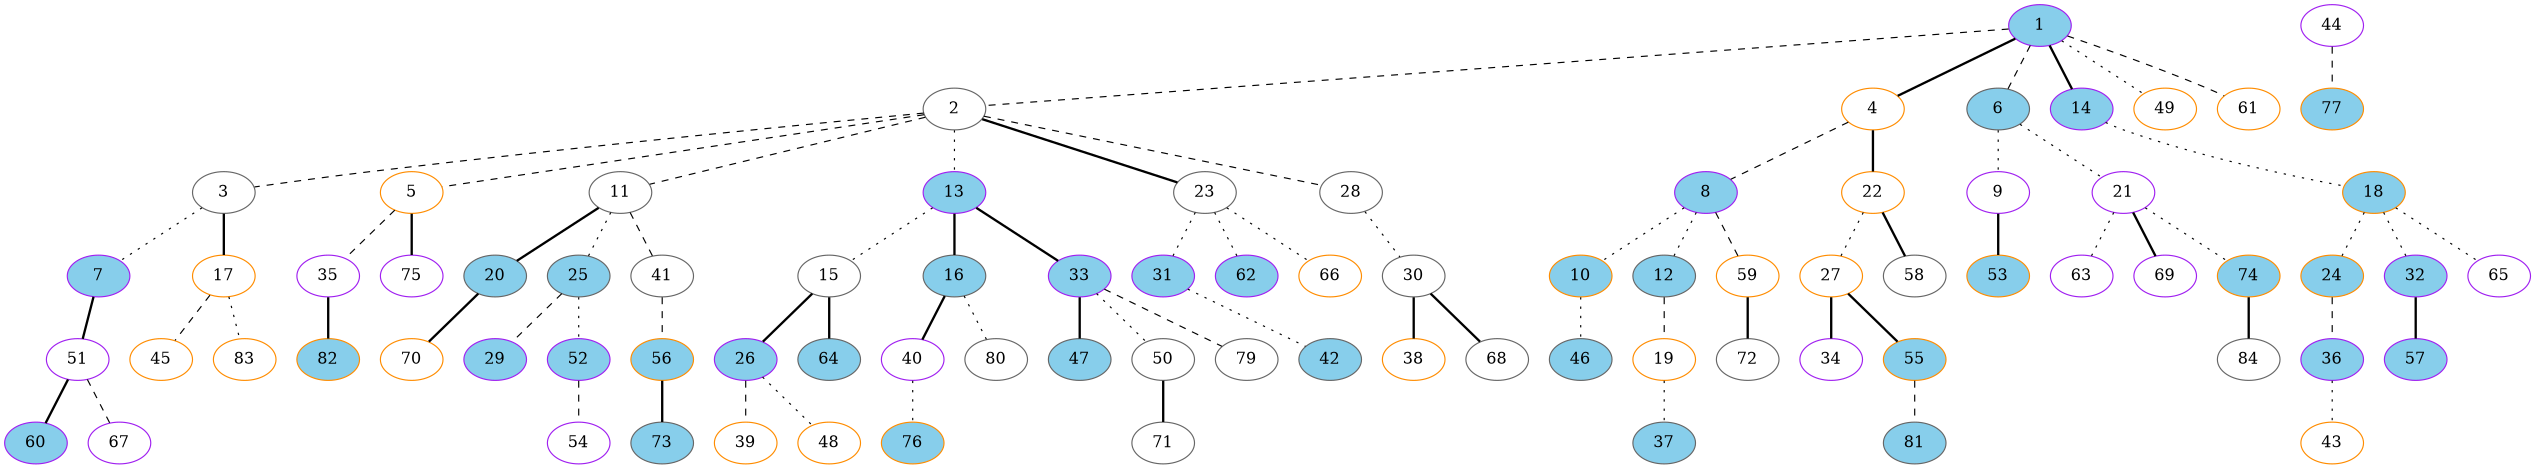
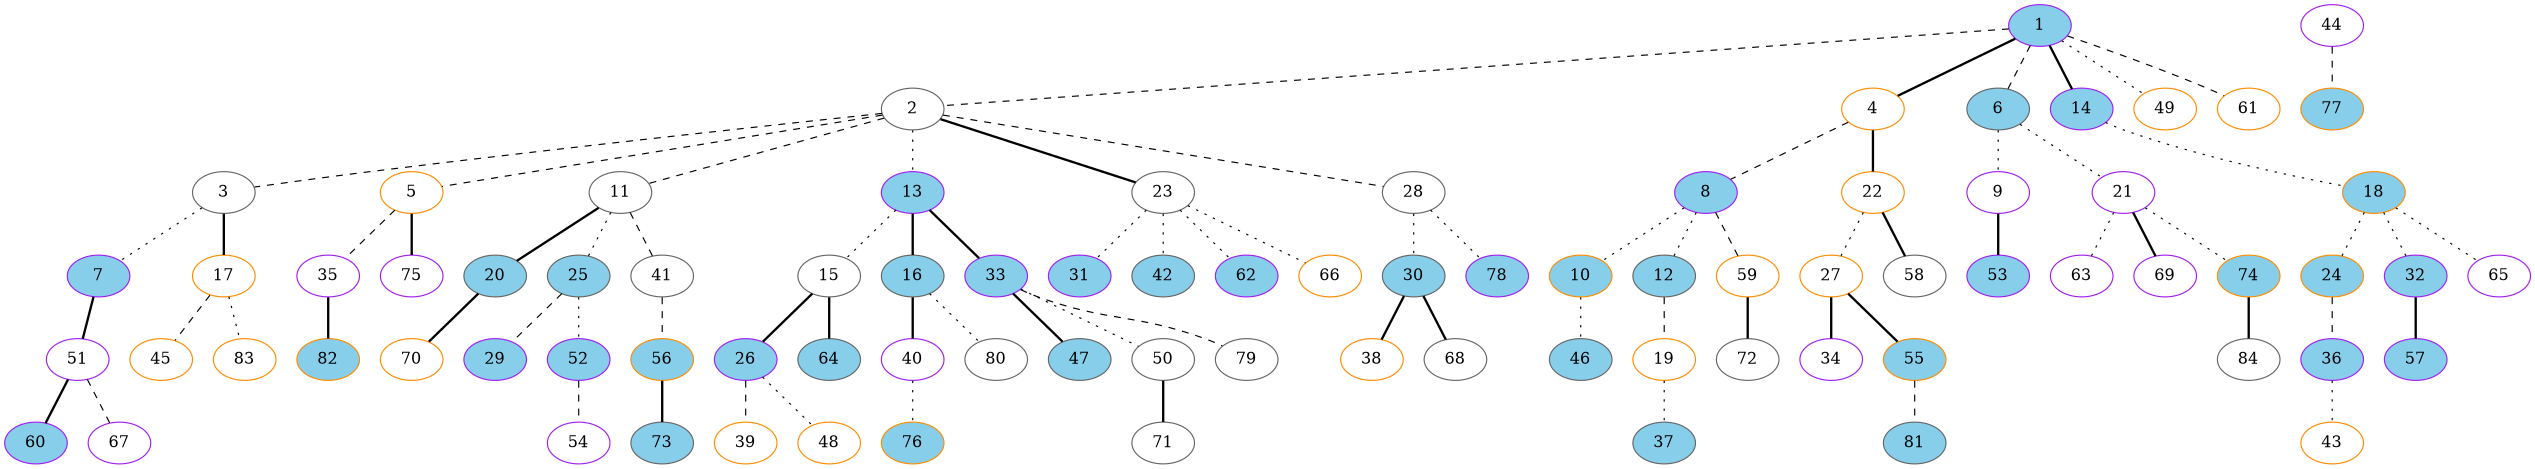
node "30": fillcolor white -> skyblue
node "78": added
node "53": color darkorange -> purple
edge "31" -- "42": now "23" -- "42"
